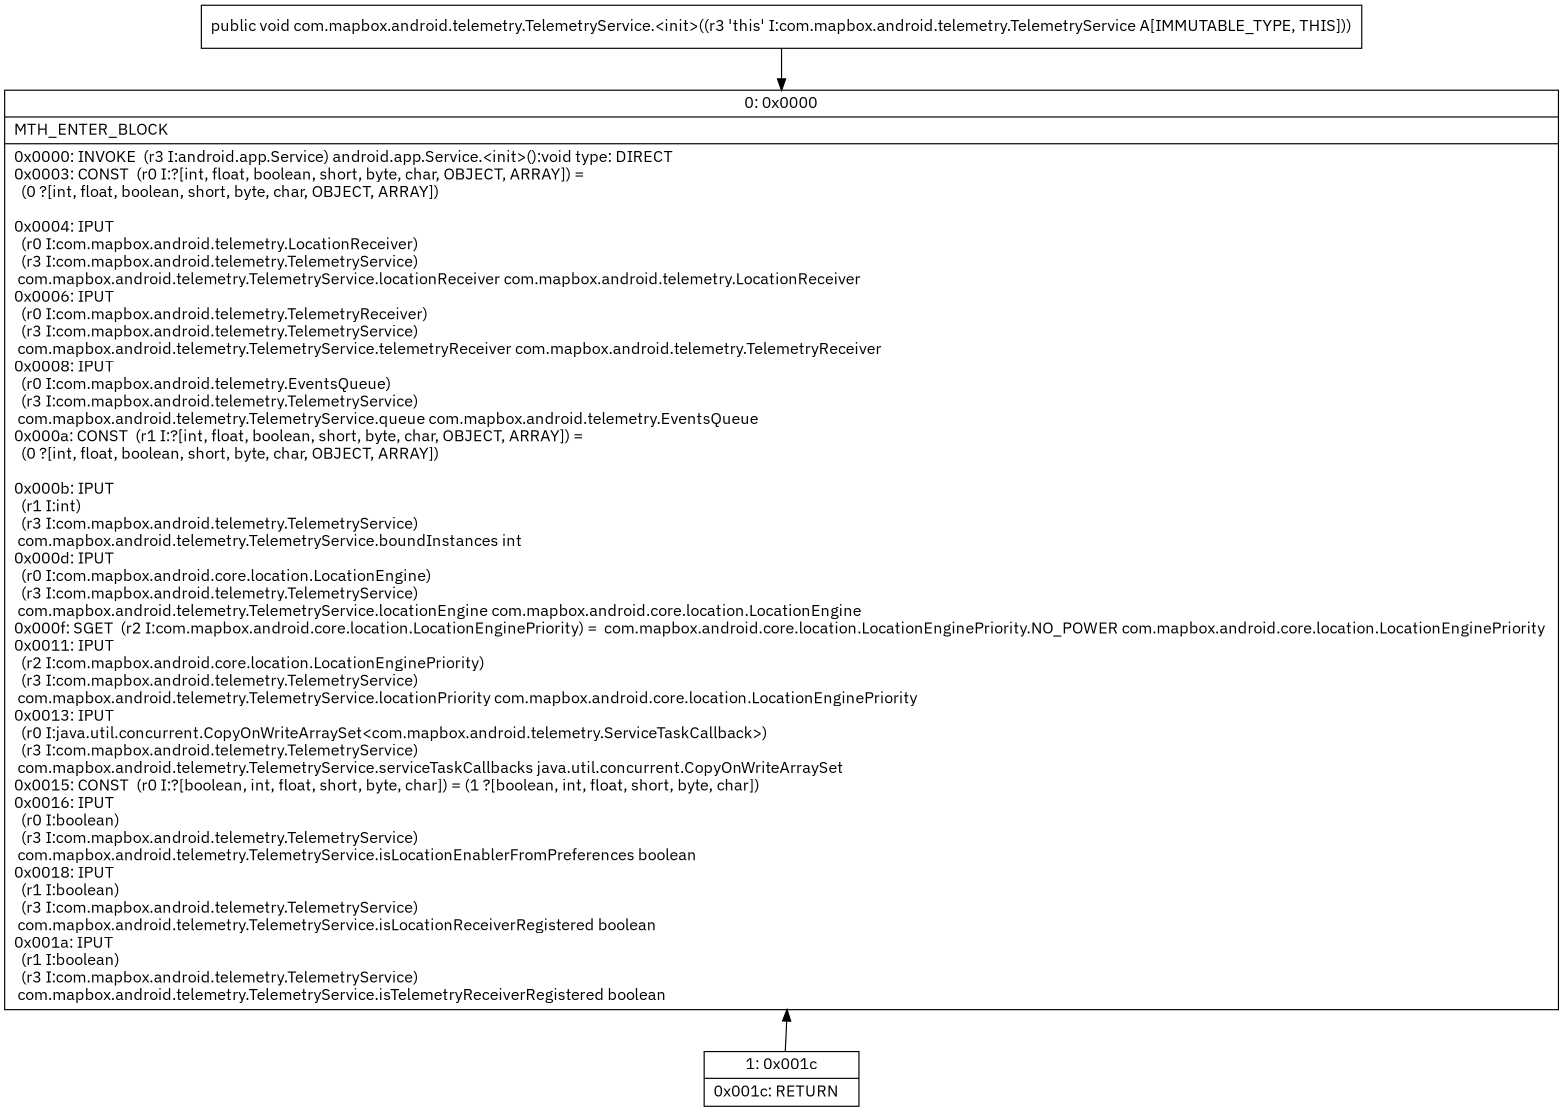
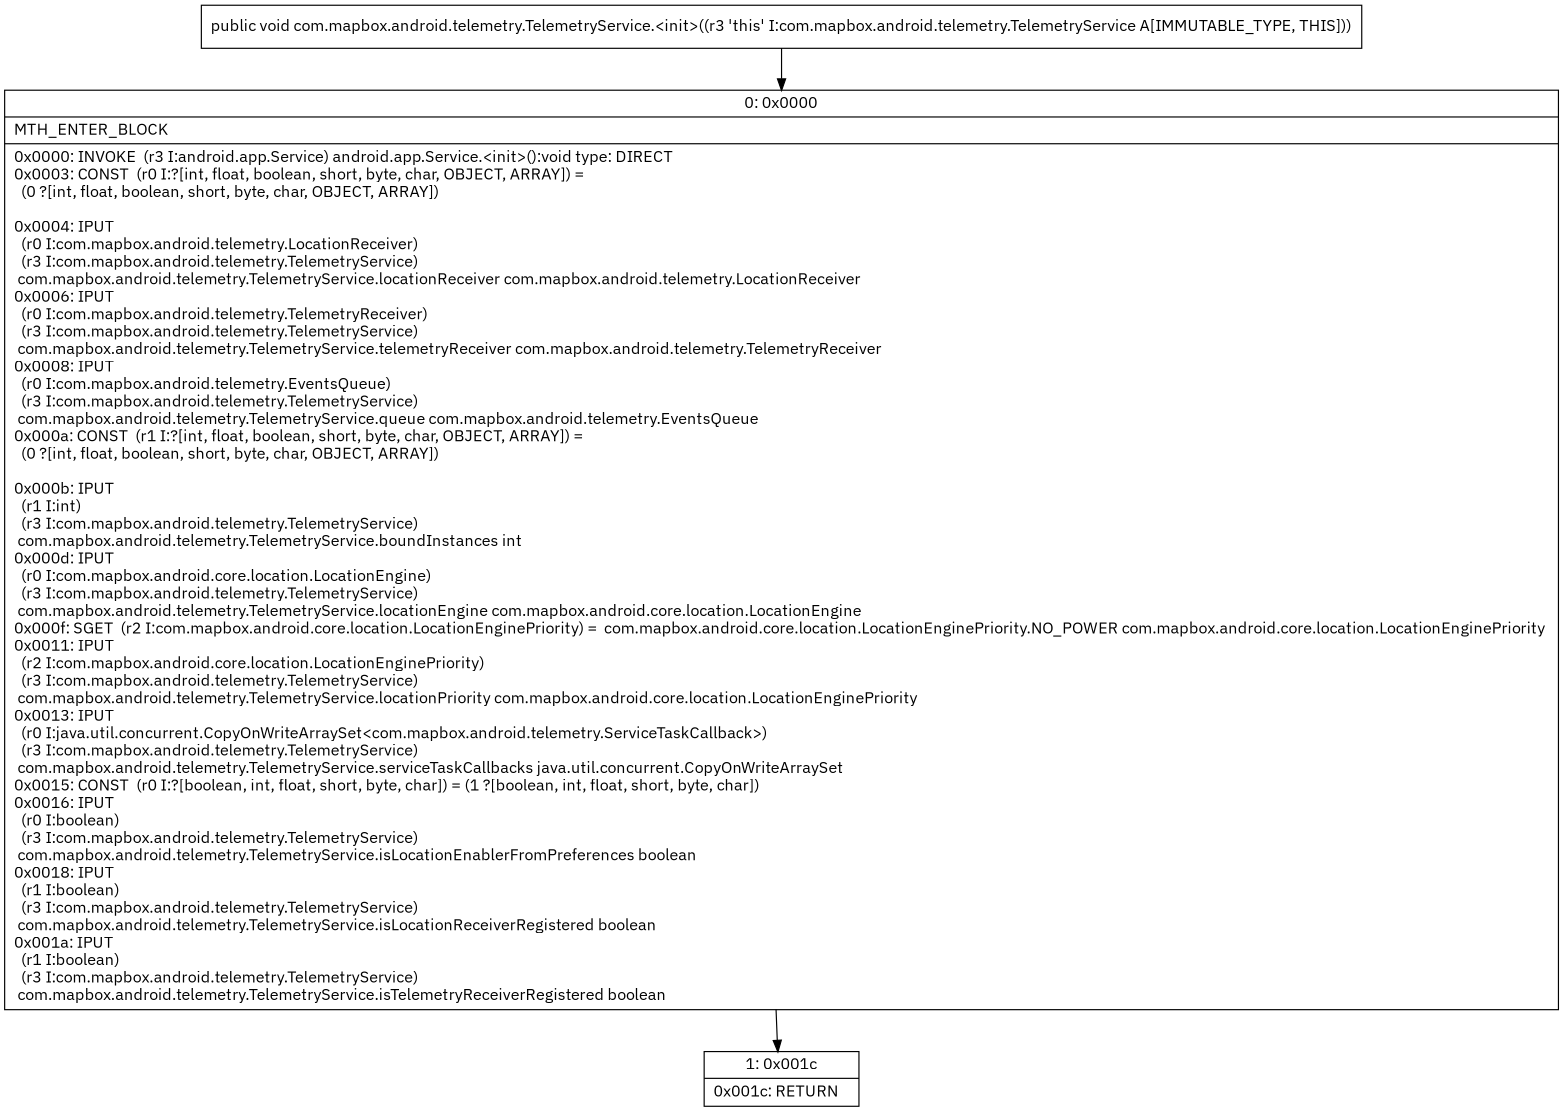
edge "1: 0x001c" -> "0: 0x0000": reversed
